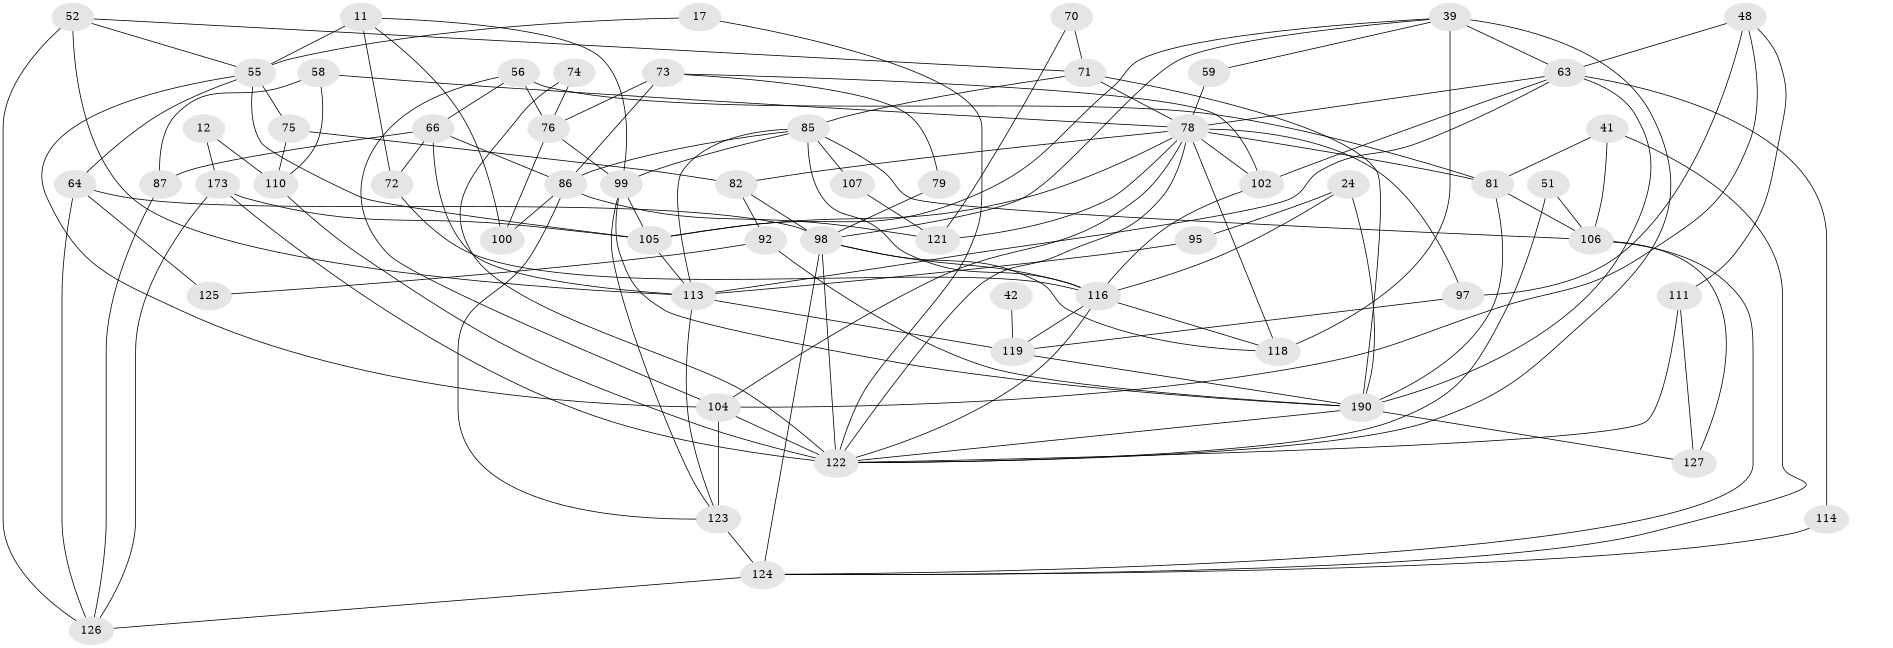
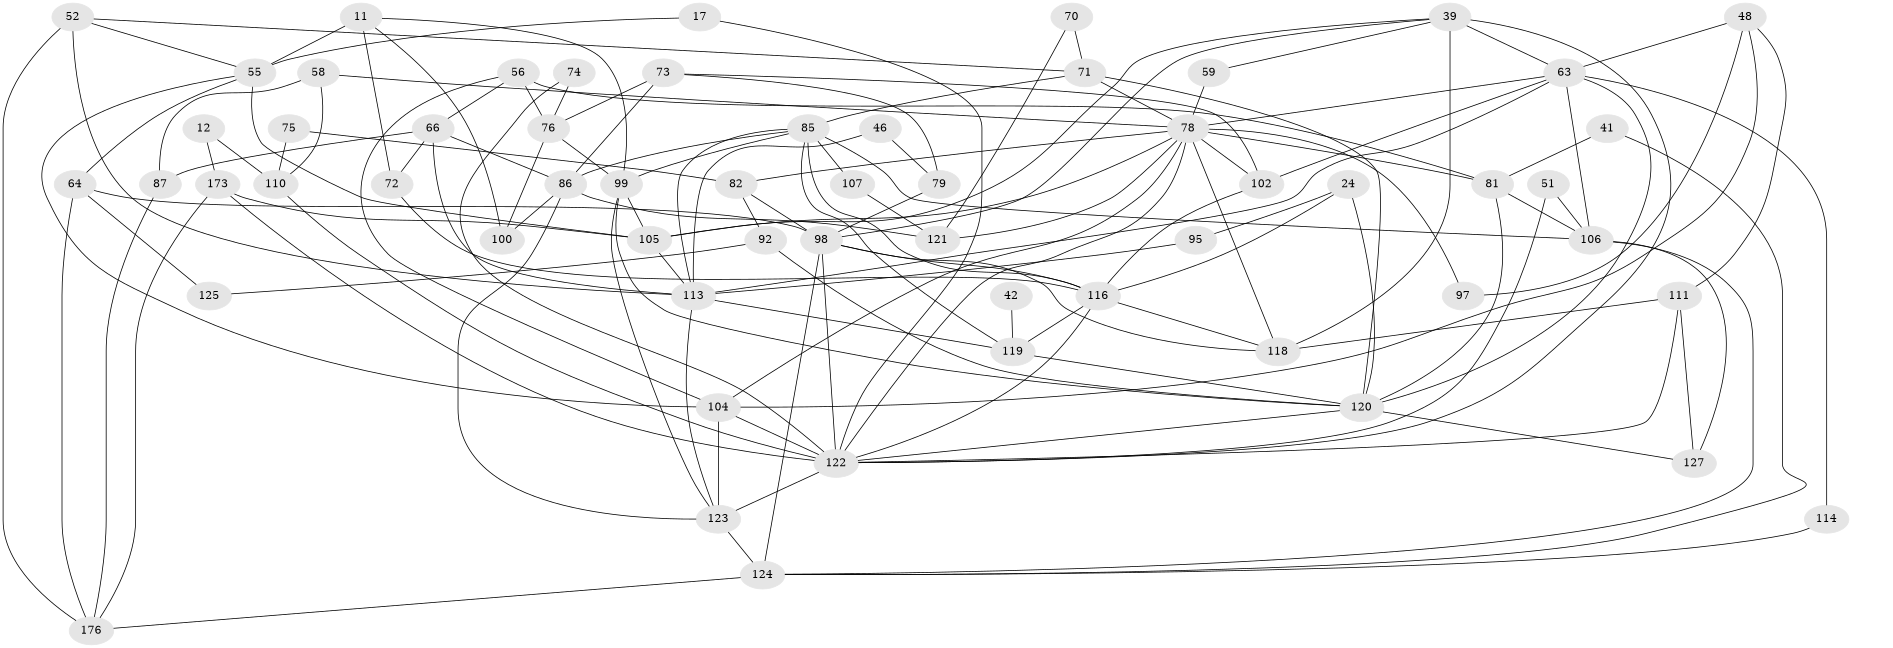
edge "55" -- "75": removed
node "46": added
edge "41" -- "106": now "63" -- "106"
edge "97" -- "119": now "85" -- "119"
edge "111" -- "118": added
node "190": label "190" -> "120"
edge "122" -- "123": added
node "126": label "126" -> "176"
